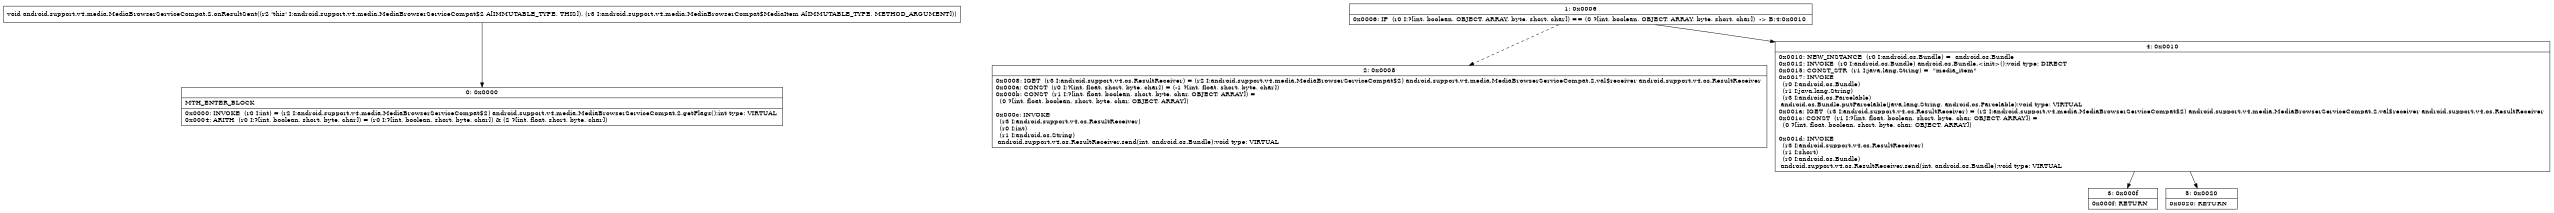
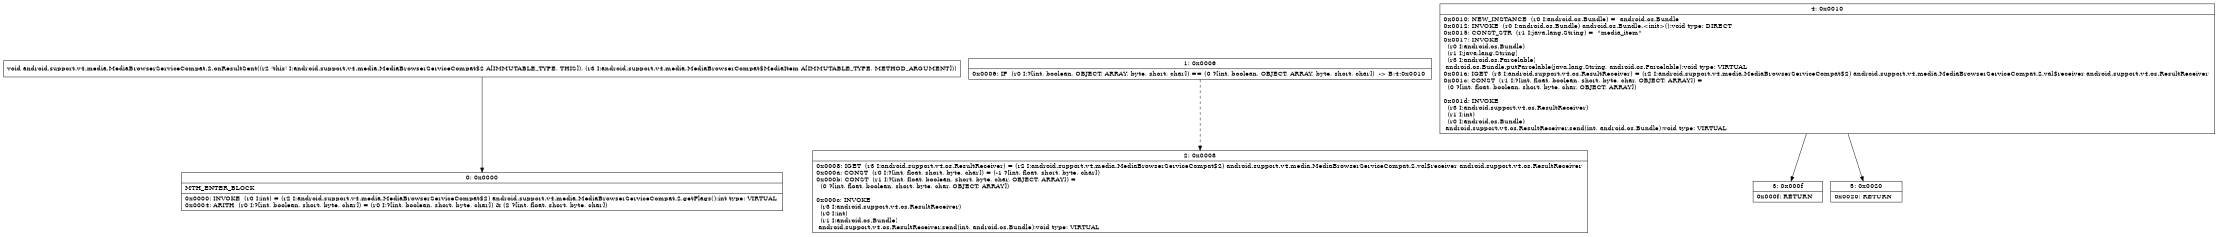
edge "1: 0x0006" -> "4: 0x0010": removed
node "2: 0x0008": text "(r1 I:android.os.String)" -> "(r1 I:android.os.Bundle)"
node "4: 0x0010": text "(r1 I:short)" -> "(r1 I:int)"
